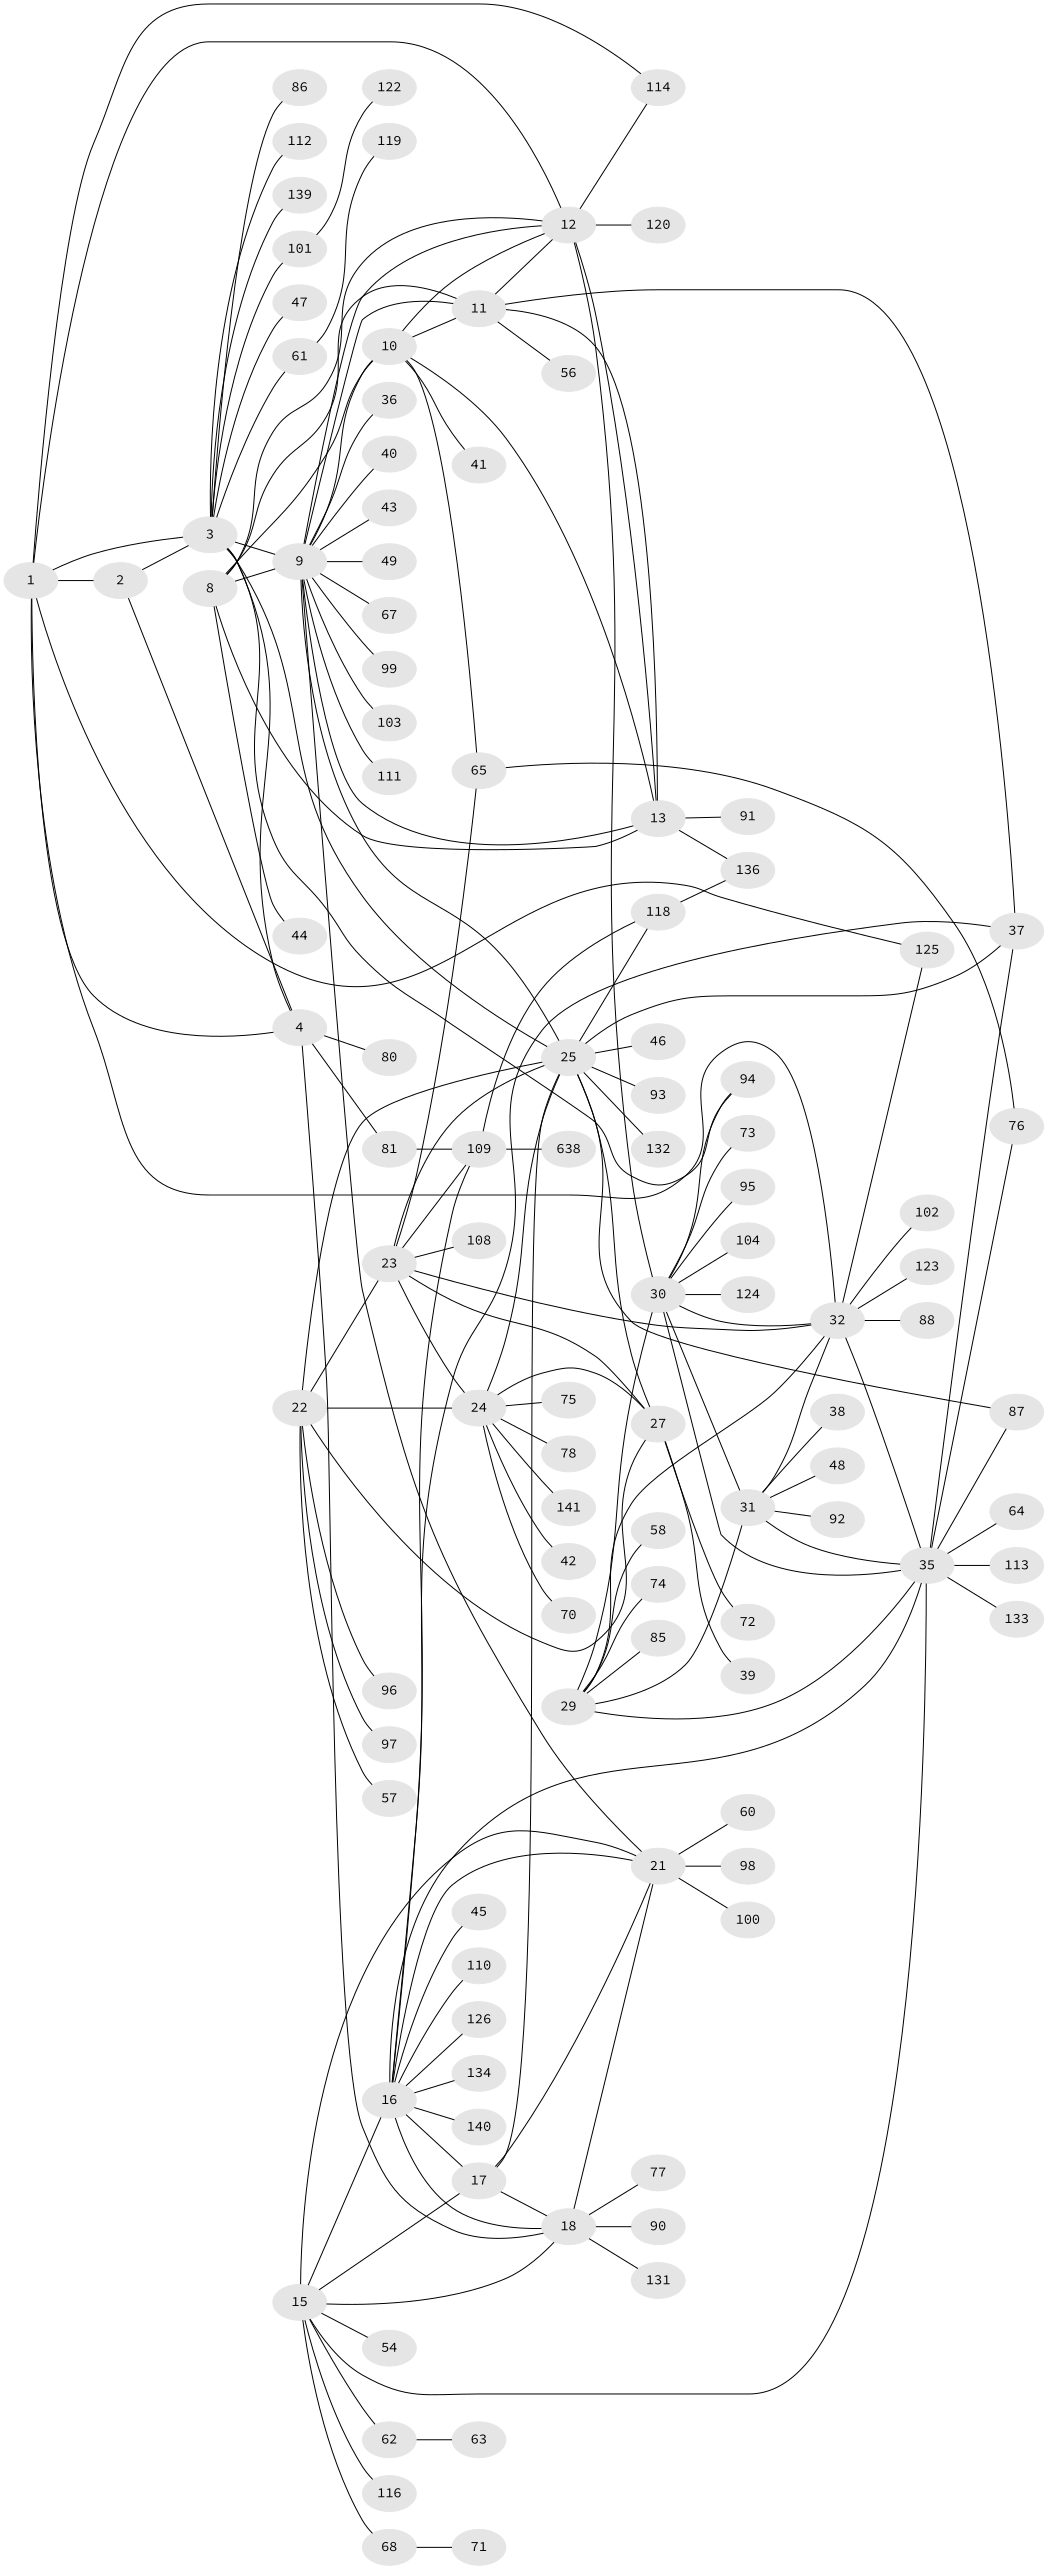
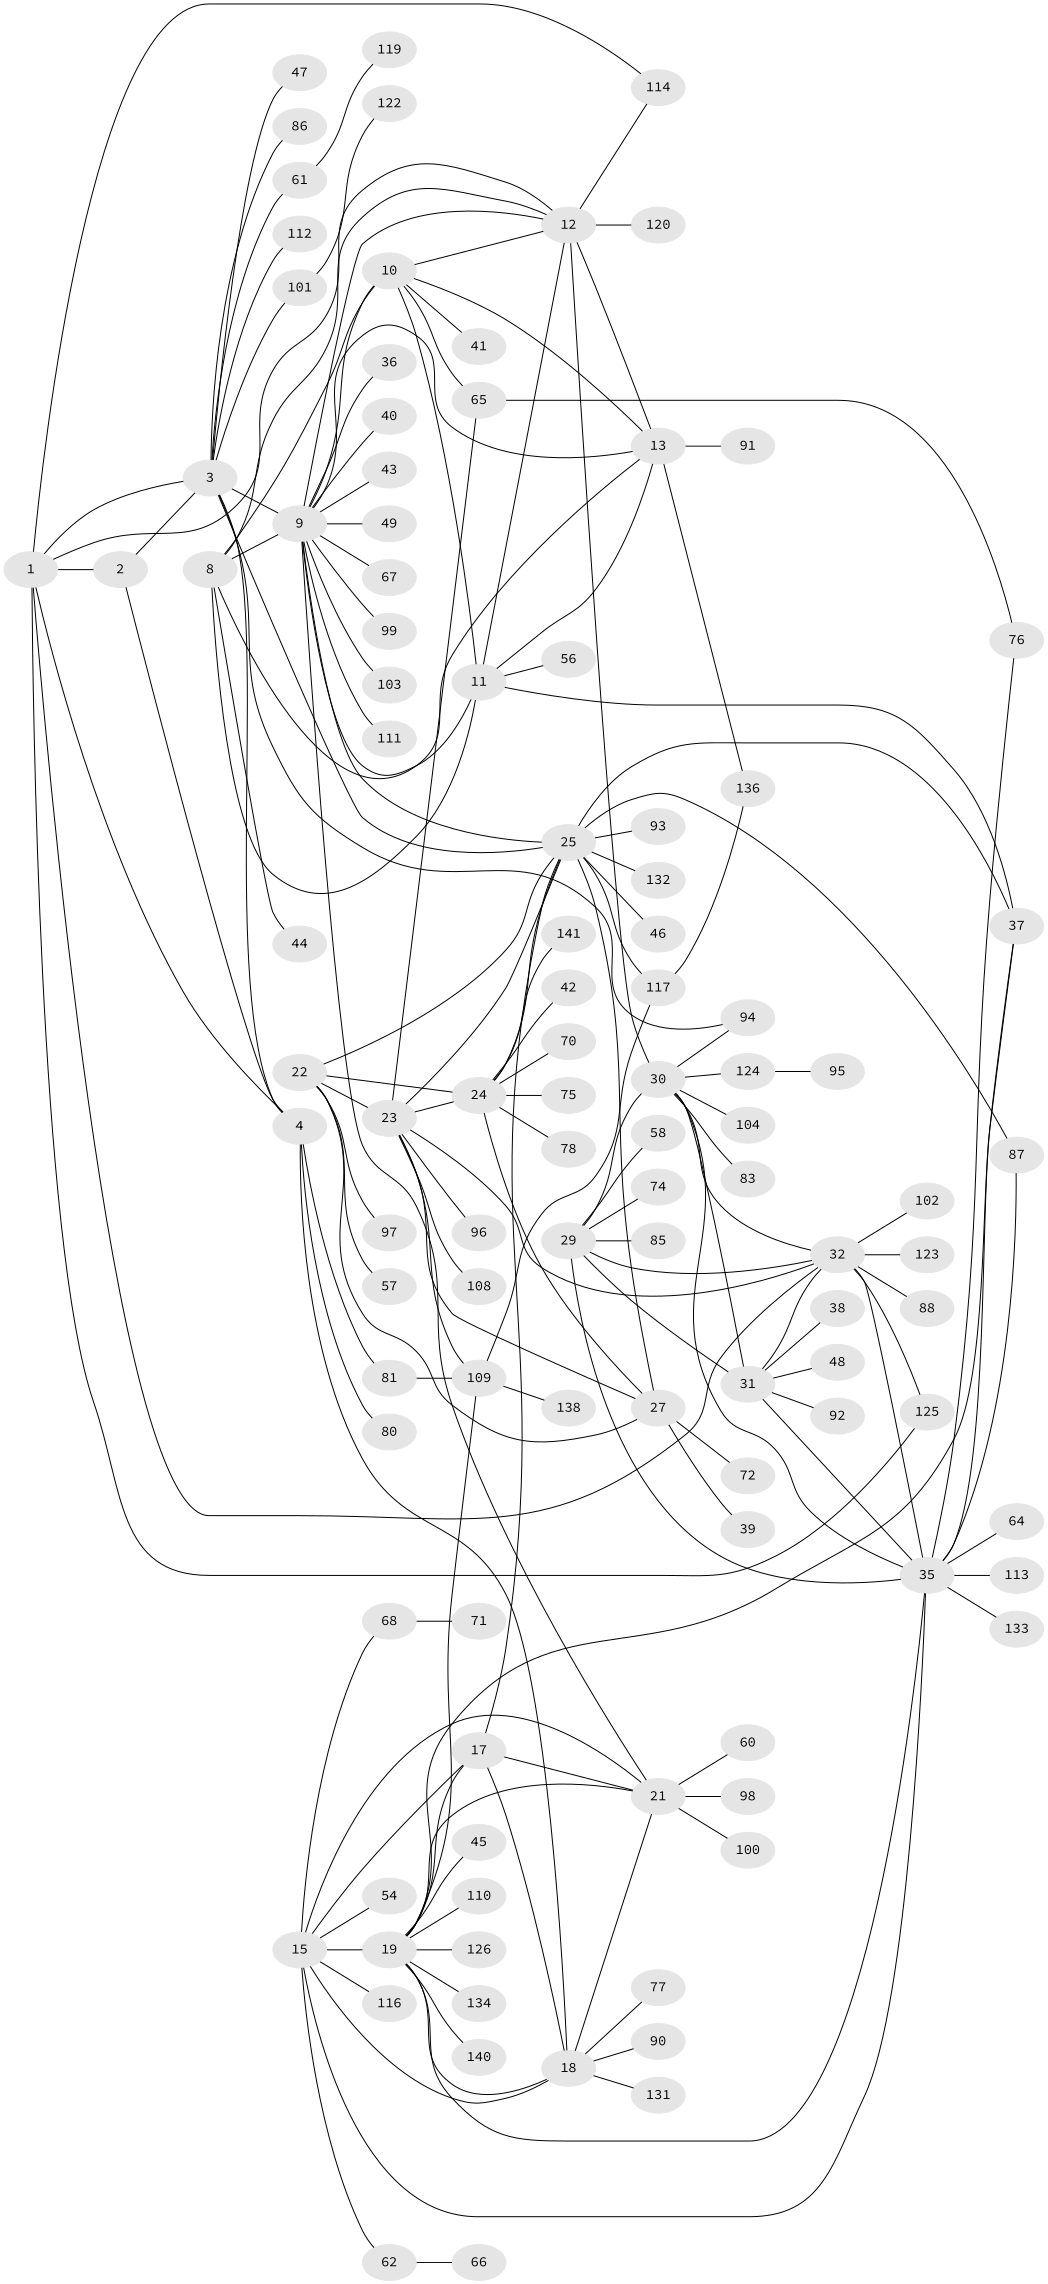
node "139": removed
node "118": label "118" -> "117"
node "73": label "73" -> "83"
node "638": label "638" -> "138"
edge "95" -- "30": now "95" -- "124"
edge "22" -- "96": now "23" -- "96"
node "16": label "16" -> "19"
node "63": label "63" -> "66"
